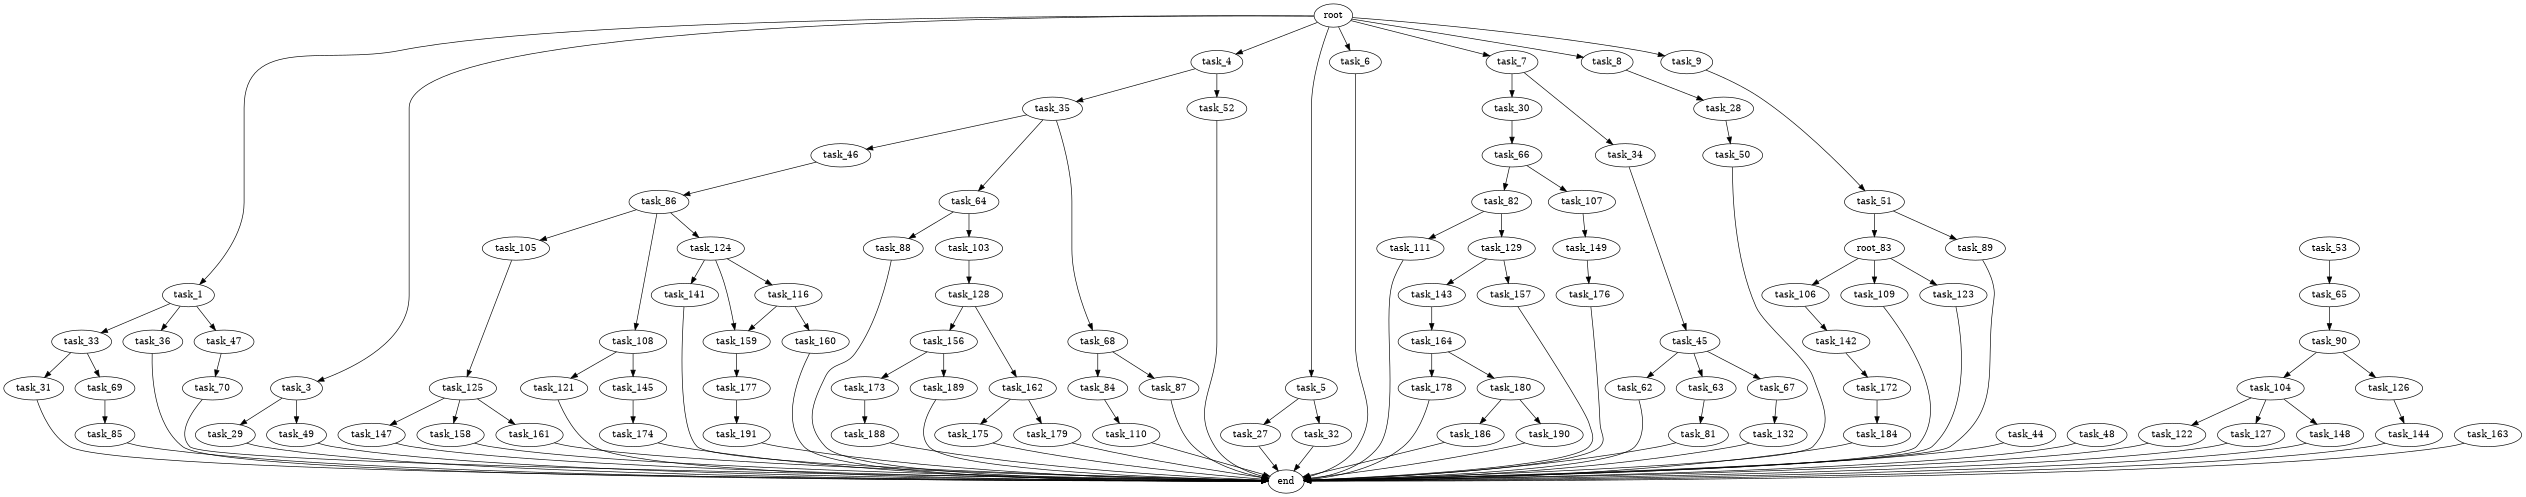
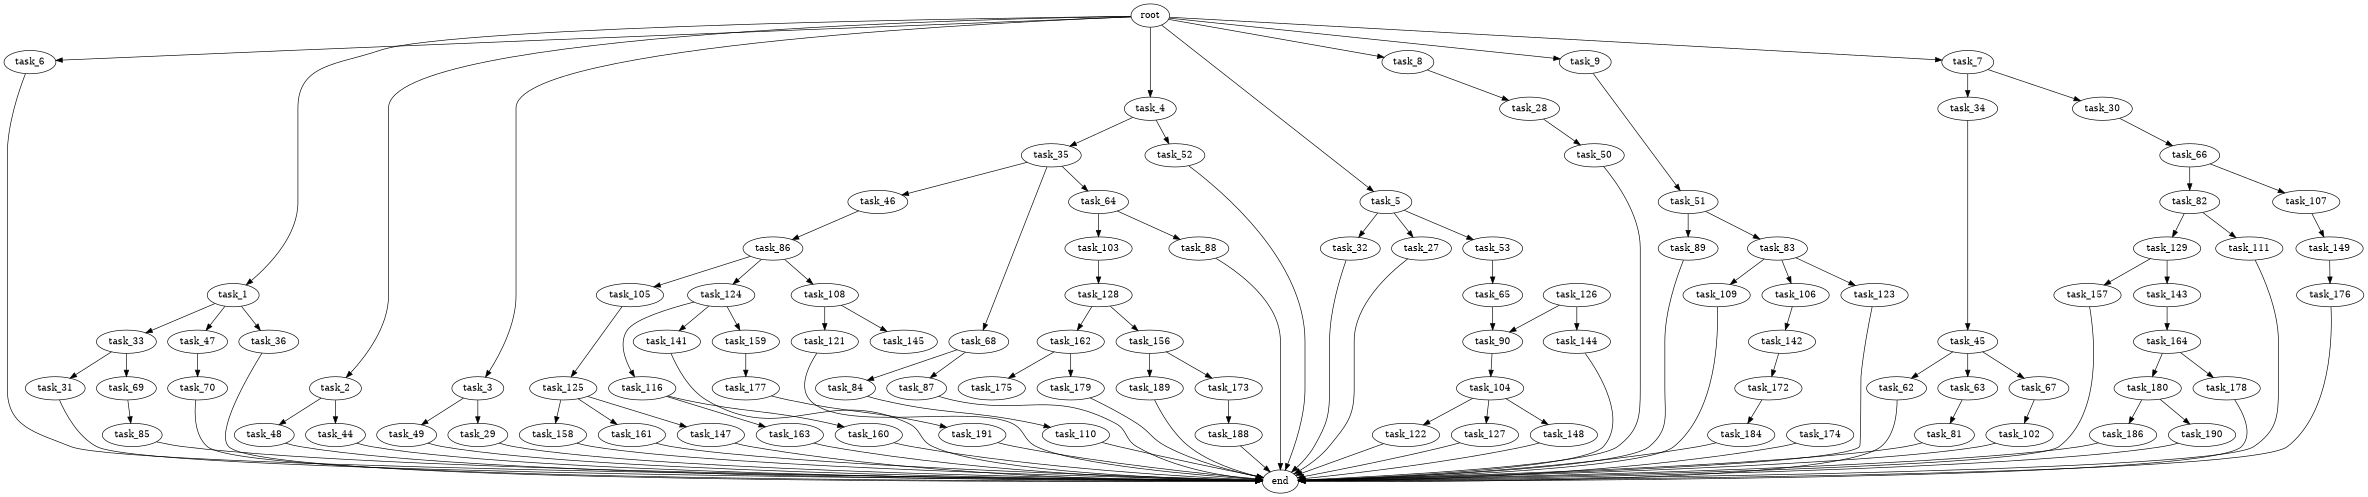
edge "task_5" -> "task_53": added
node "root_83": label "root_83" -> "task_83"
edge "task_116" -> "task_159": now "task_116" -> "task_163"
edge "task_90" -> "task_126": reversed
node "task_2": added
edge "task_145" -> "task_174": removed
node "task_132": label "task_132" -> "task_102"
edge "task_175" -> "end": removed
